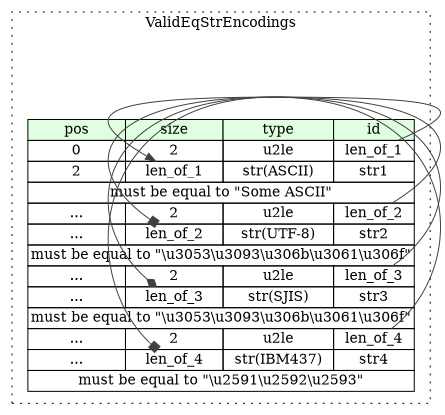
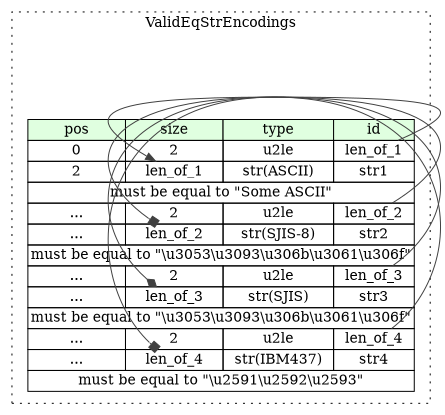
node "pos": text "str(UTF-8)" -> "str(SJIS-8)"
